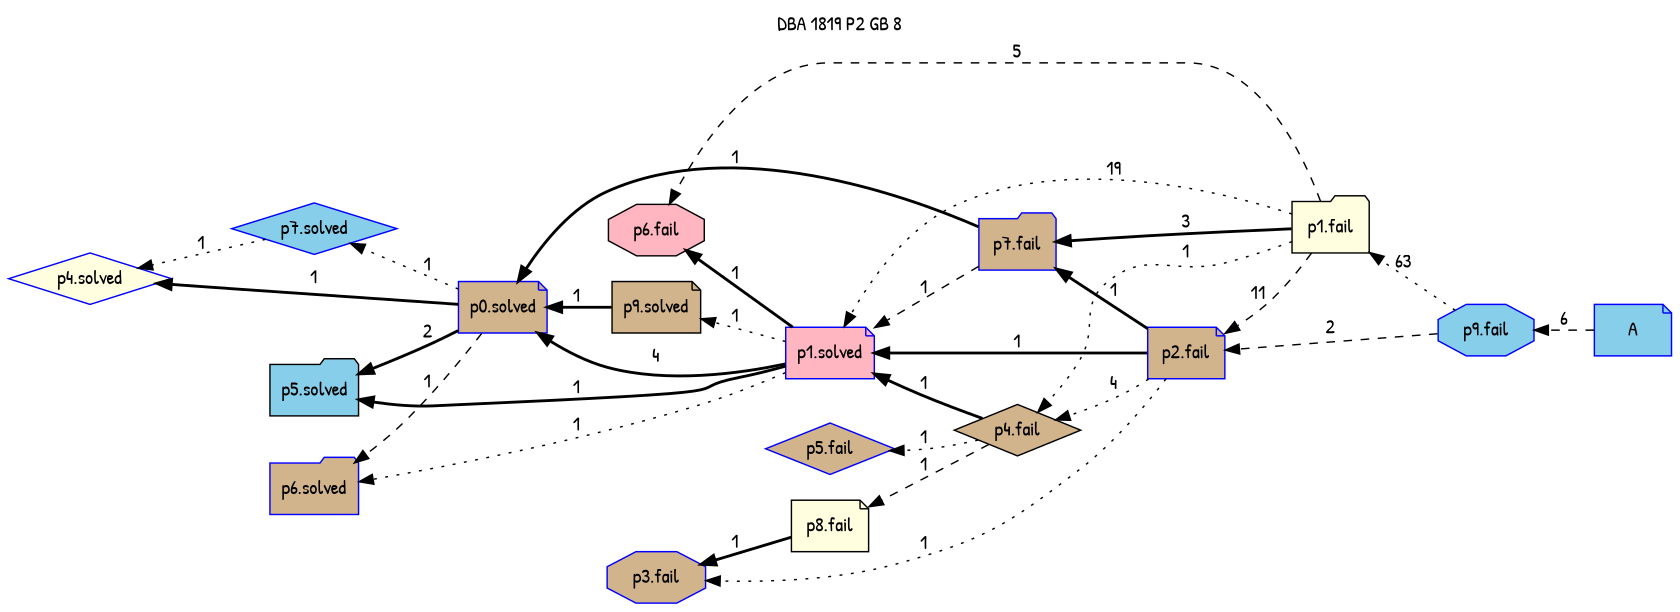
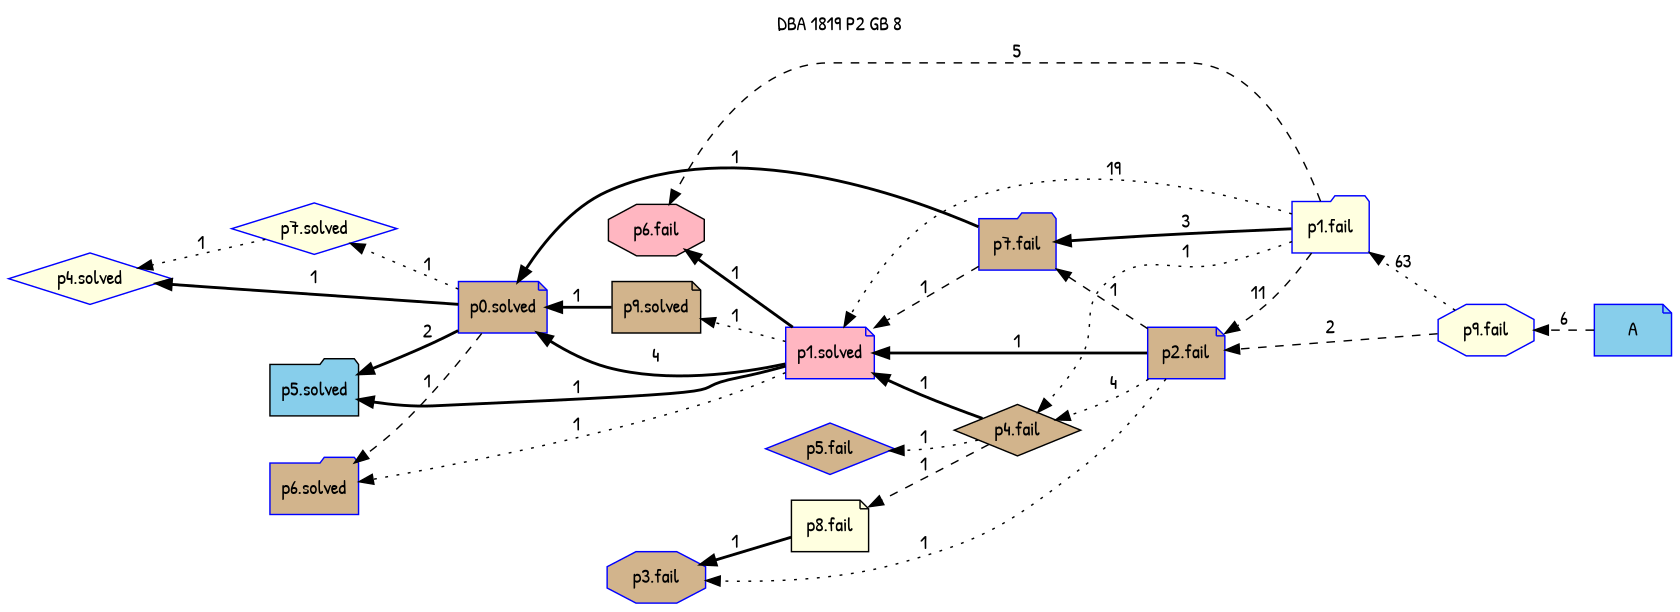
node "p1.fail": color black -> blue
node "p7.solved": fillcolor skyblue -> lightyellow
edge "p2.fail" -> "p7.fail": style bold -> dashed
node "p9.fail": fillcolor skyblue -> lightyellow
